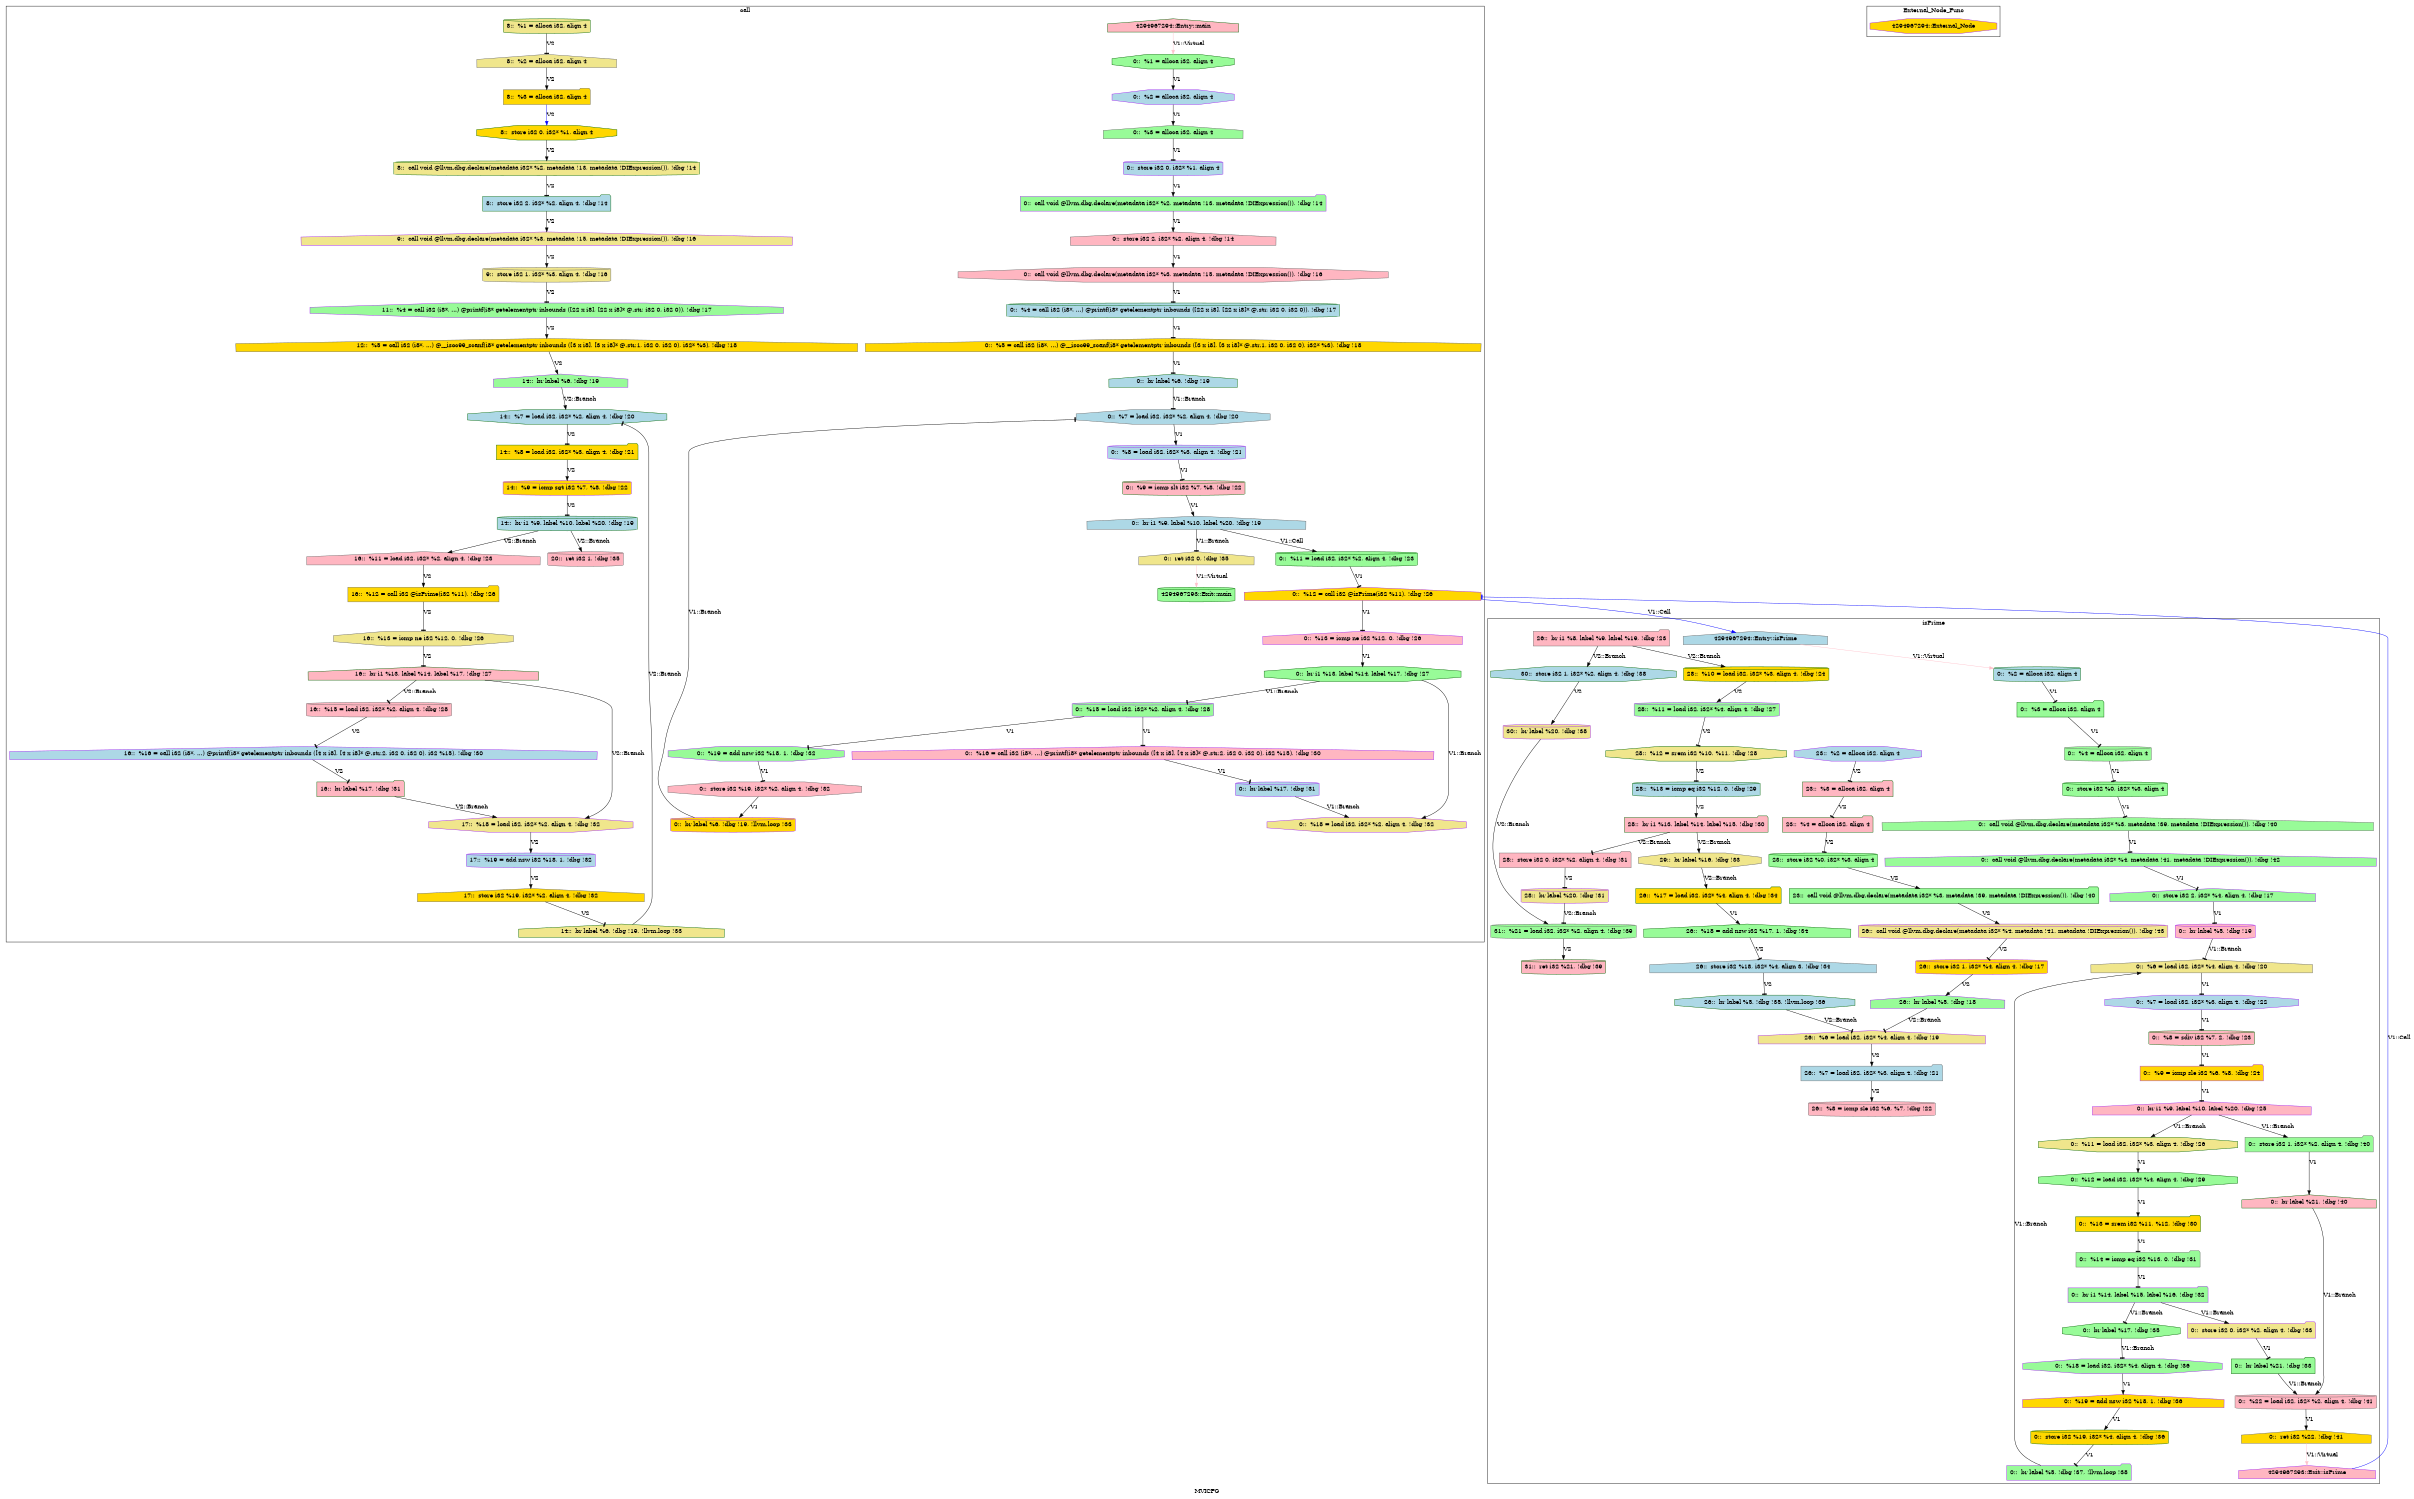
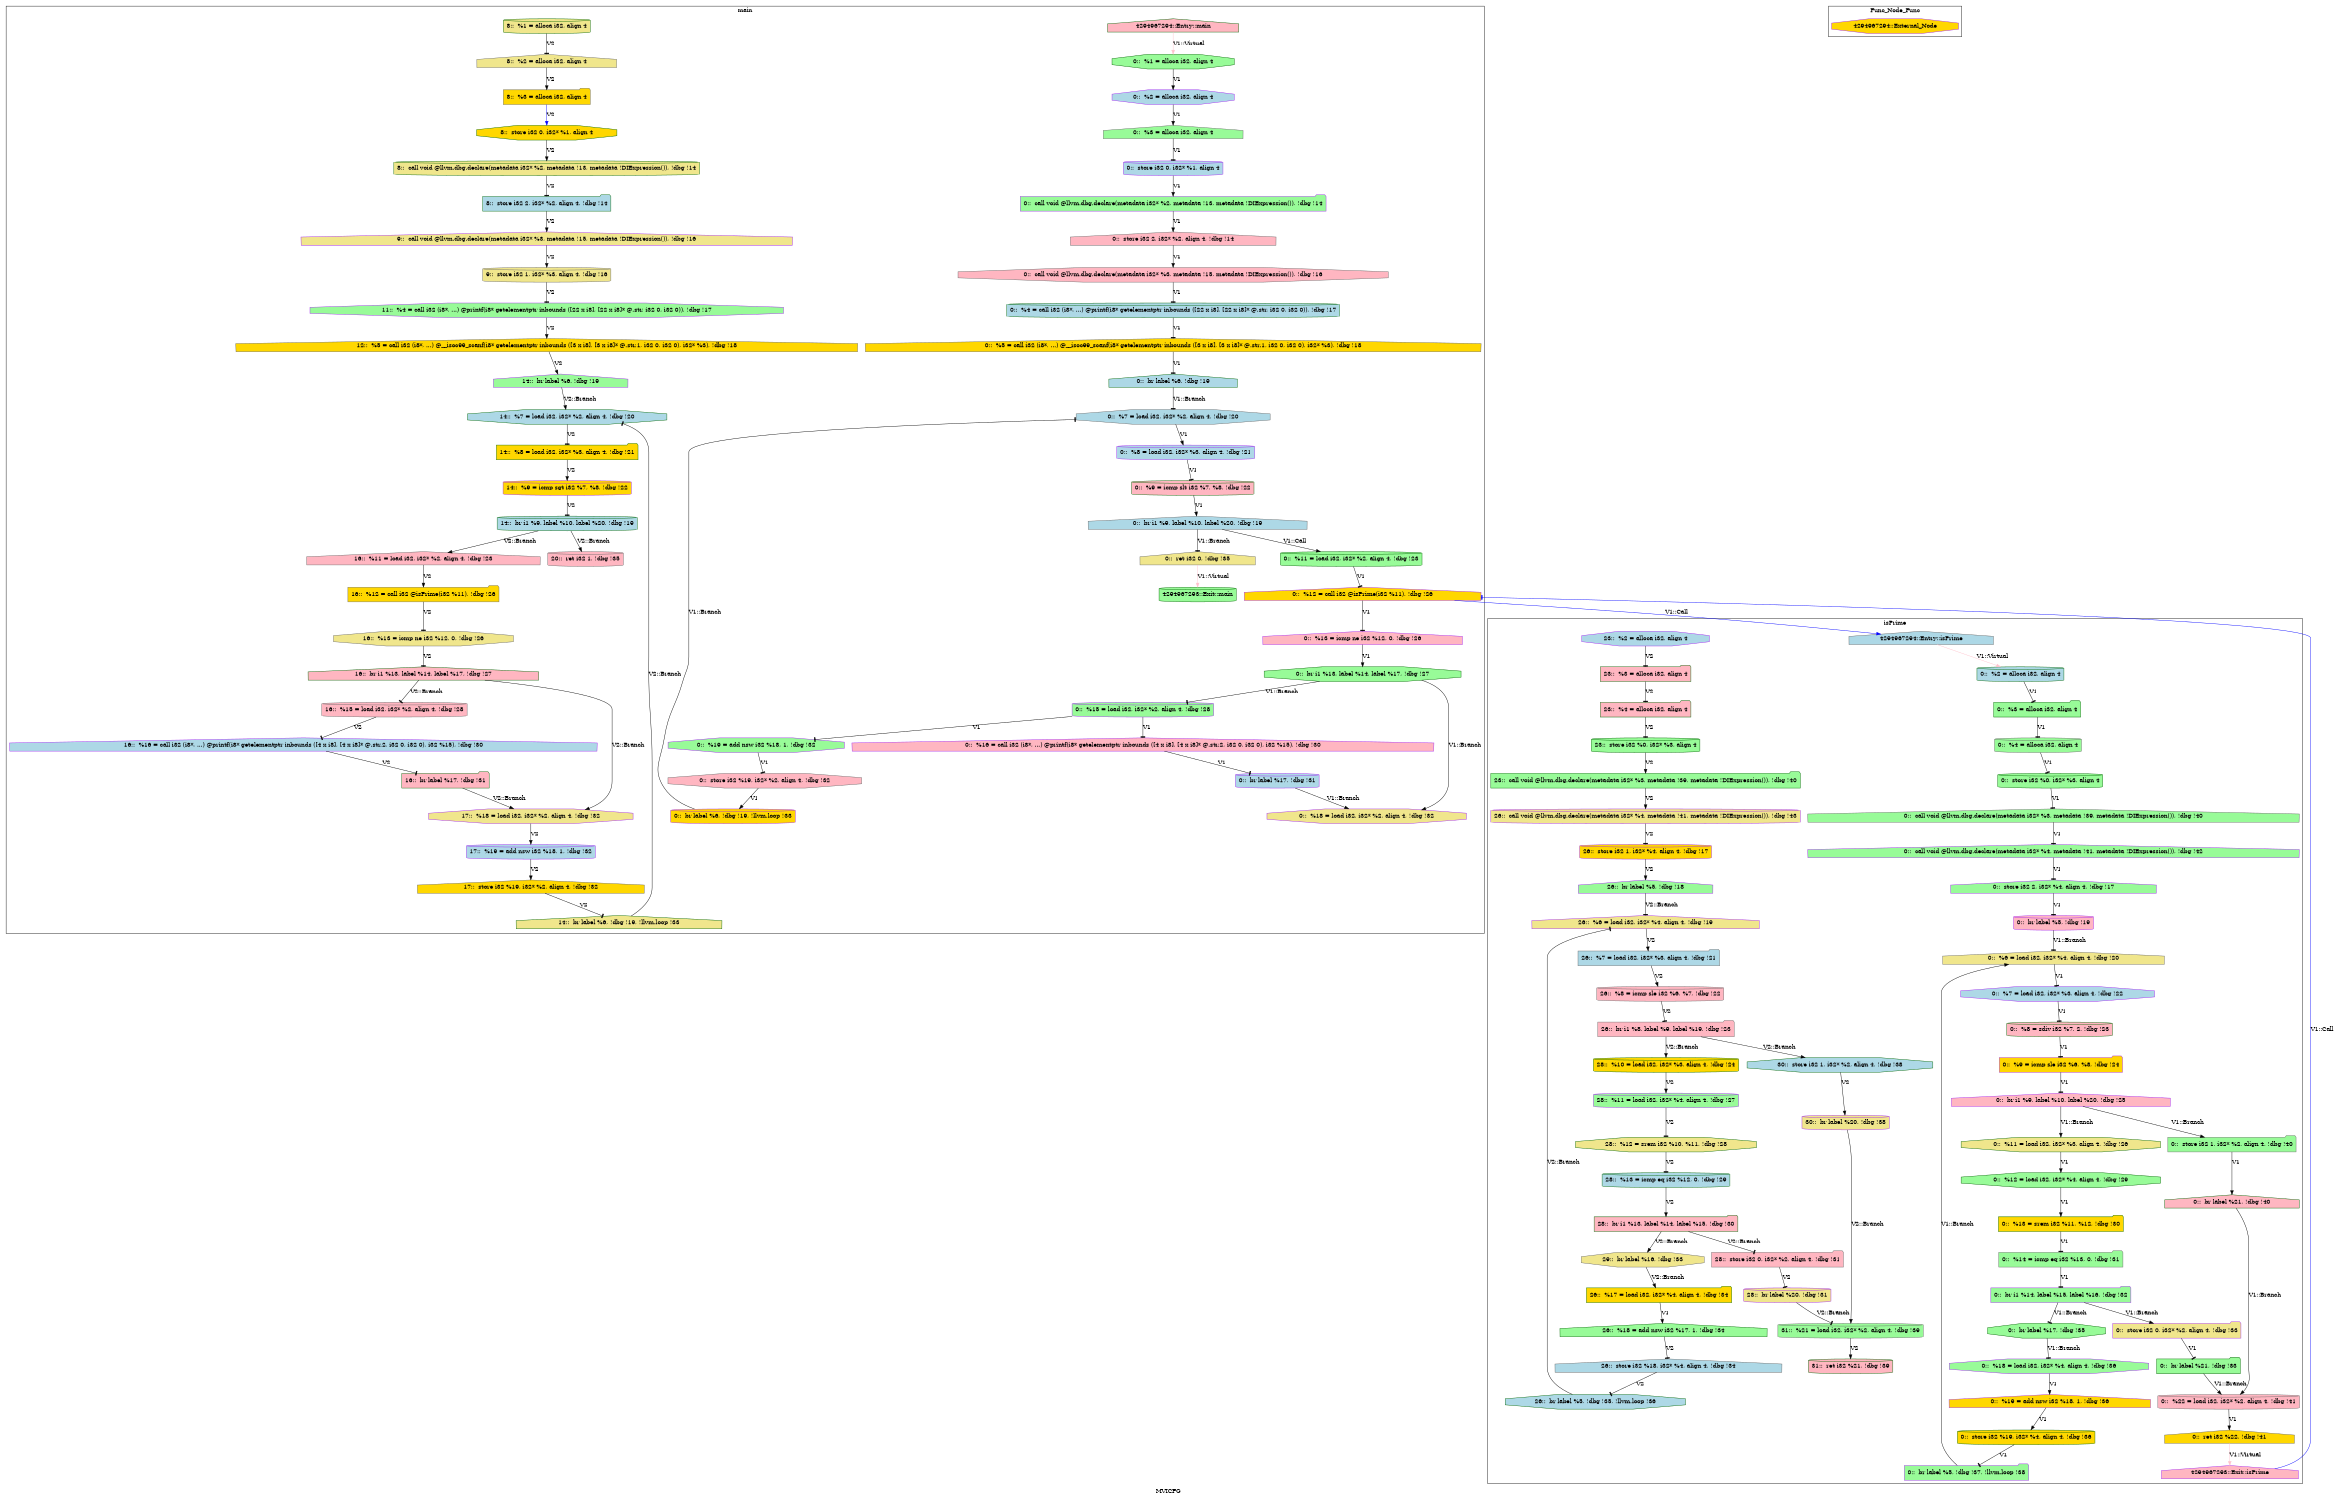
cluster "call": label "call" -> "main"
cluster "External_Node_Func": label "External_Node_Func" -> "Func_Node_Func"
node "26::  store i32 %18, i32* %4, align 3, !dbg !34": label "26::  store i32 %18, i32* %4, align 3, !dbg !34" -> "26::  store i32 %18, i32* %4, align 4, !dbg !34"
edge "26::  %8 = icmp sle i32 %6, %7, !dbg !22" -> "26::  br i1 %8, label %9, label %19, !dbg !23": added, label "V2"
